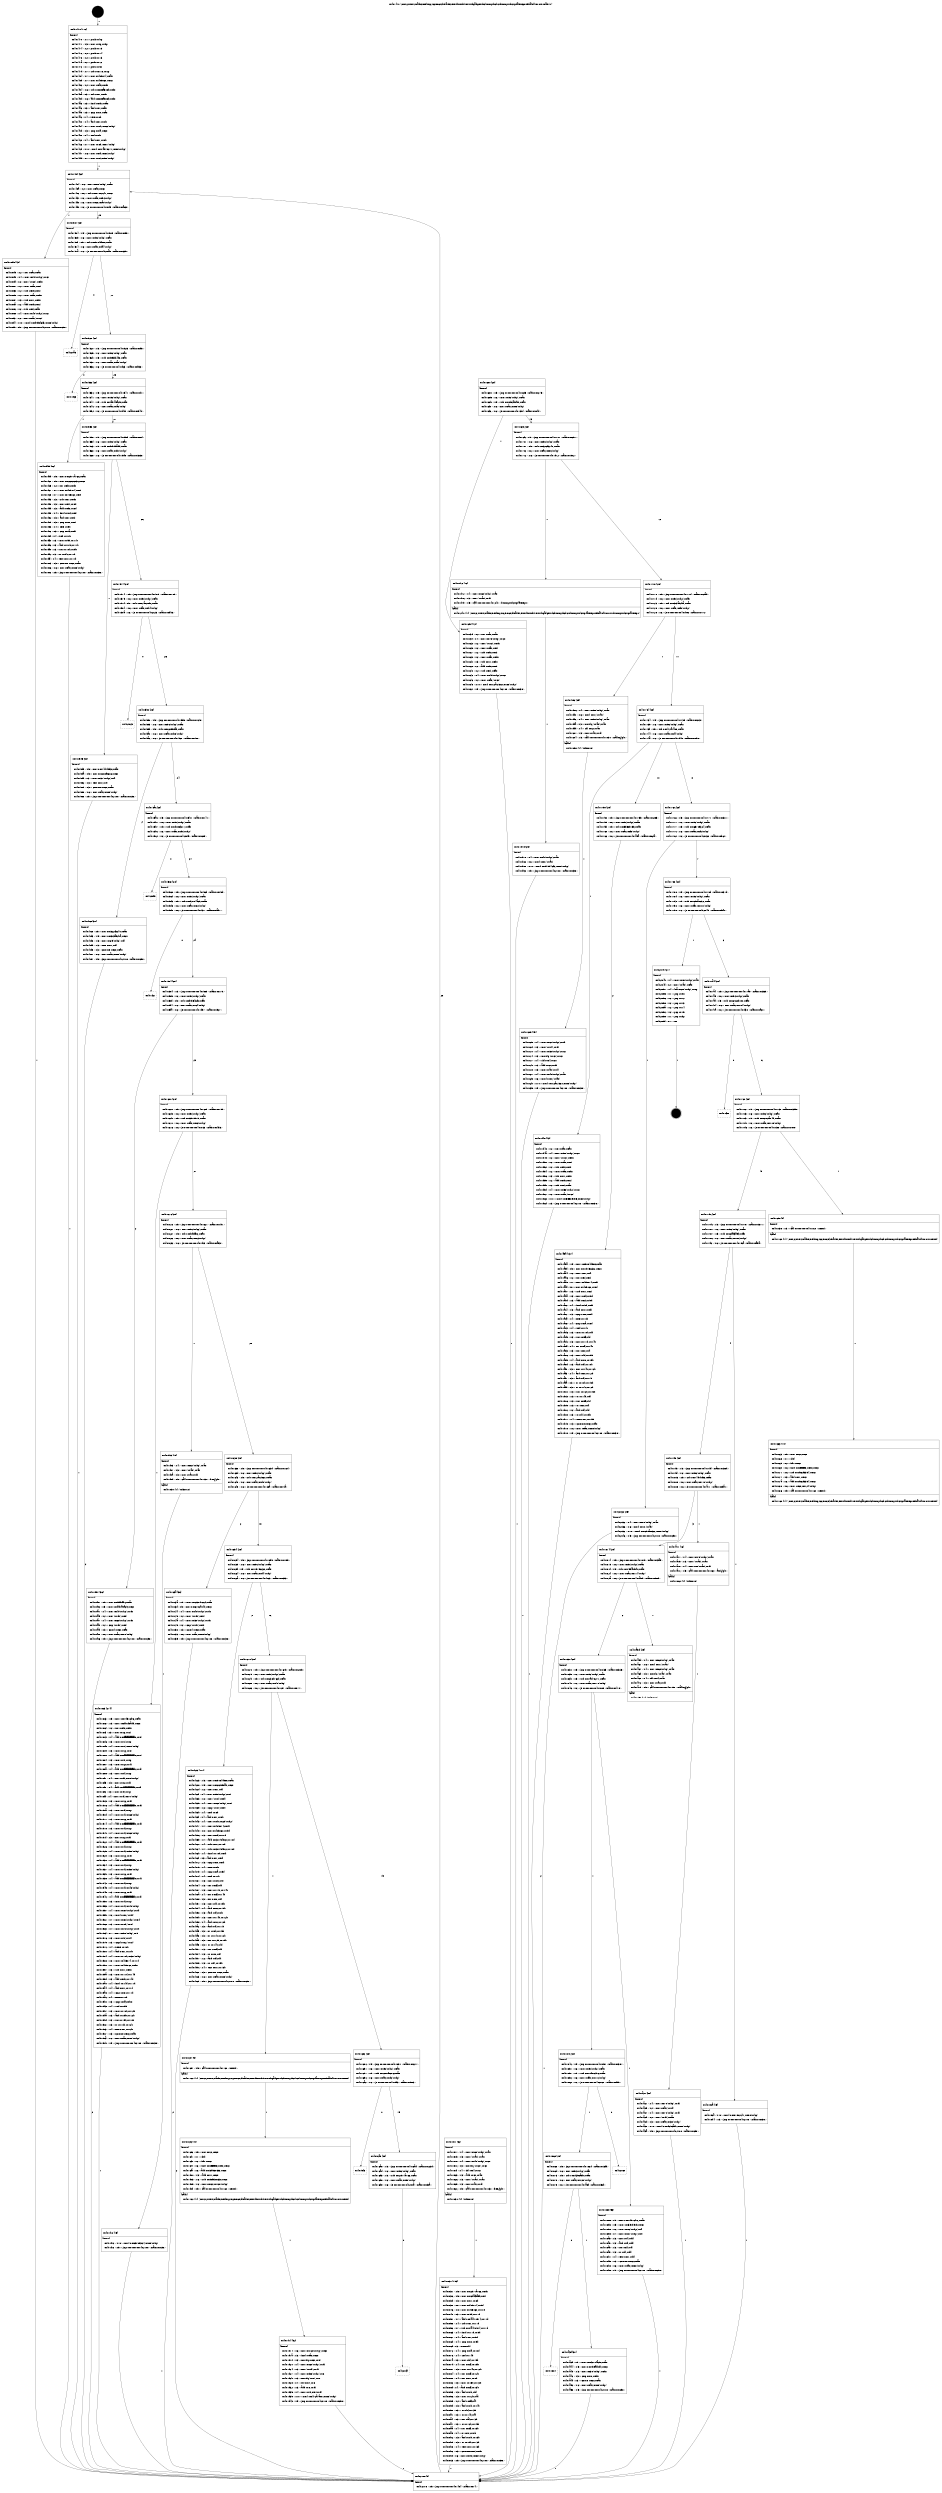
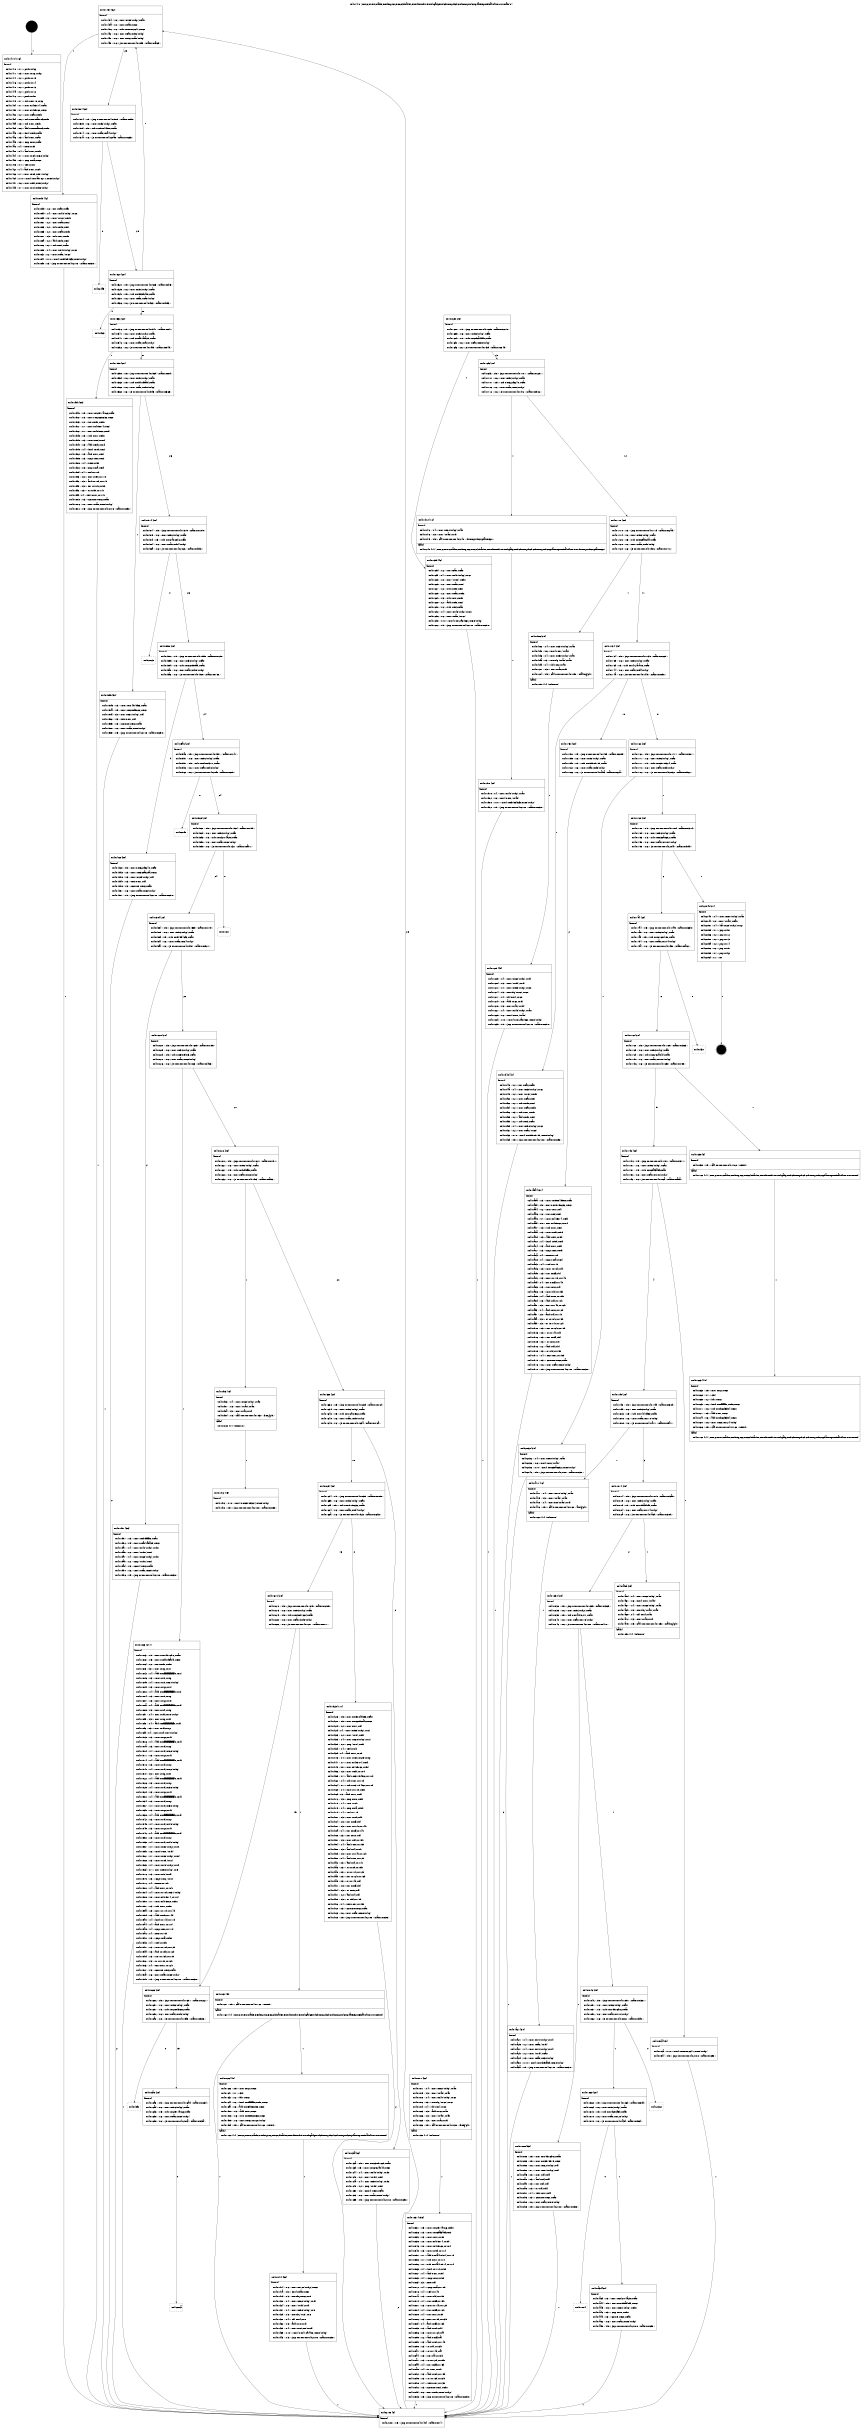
edge "0x401470 [116]" -> "0x4014e4 [32]": now "0x401520 [28]" -> "0x4014e4 [32]"
edge "0x401f12 [15]" -> "0x402108 [5]": now "0x401ce7 [5]" -> "0x402108 [5]"
